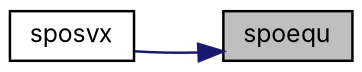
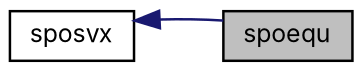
edge "sposvx" -> "spoequ": reversed
